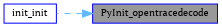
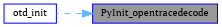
node "init_init": label "init_init" -> "otd_init"
